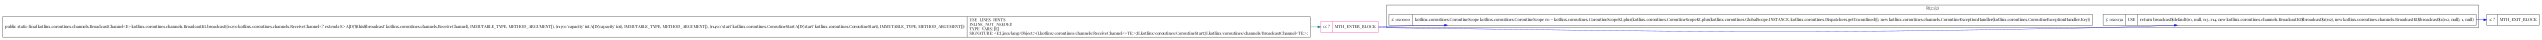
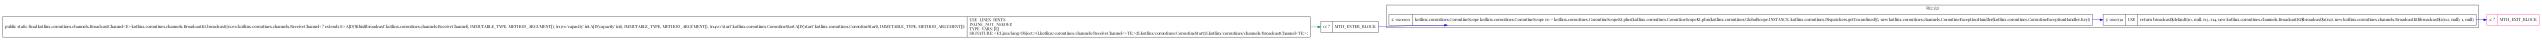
node "1: ?": color black -> deeppink
node "0: ?": color deeppink -> black
edge "0: ?" -> "3: 0x003a": now "2: 0x0000" -> "3: 0x003a"
